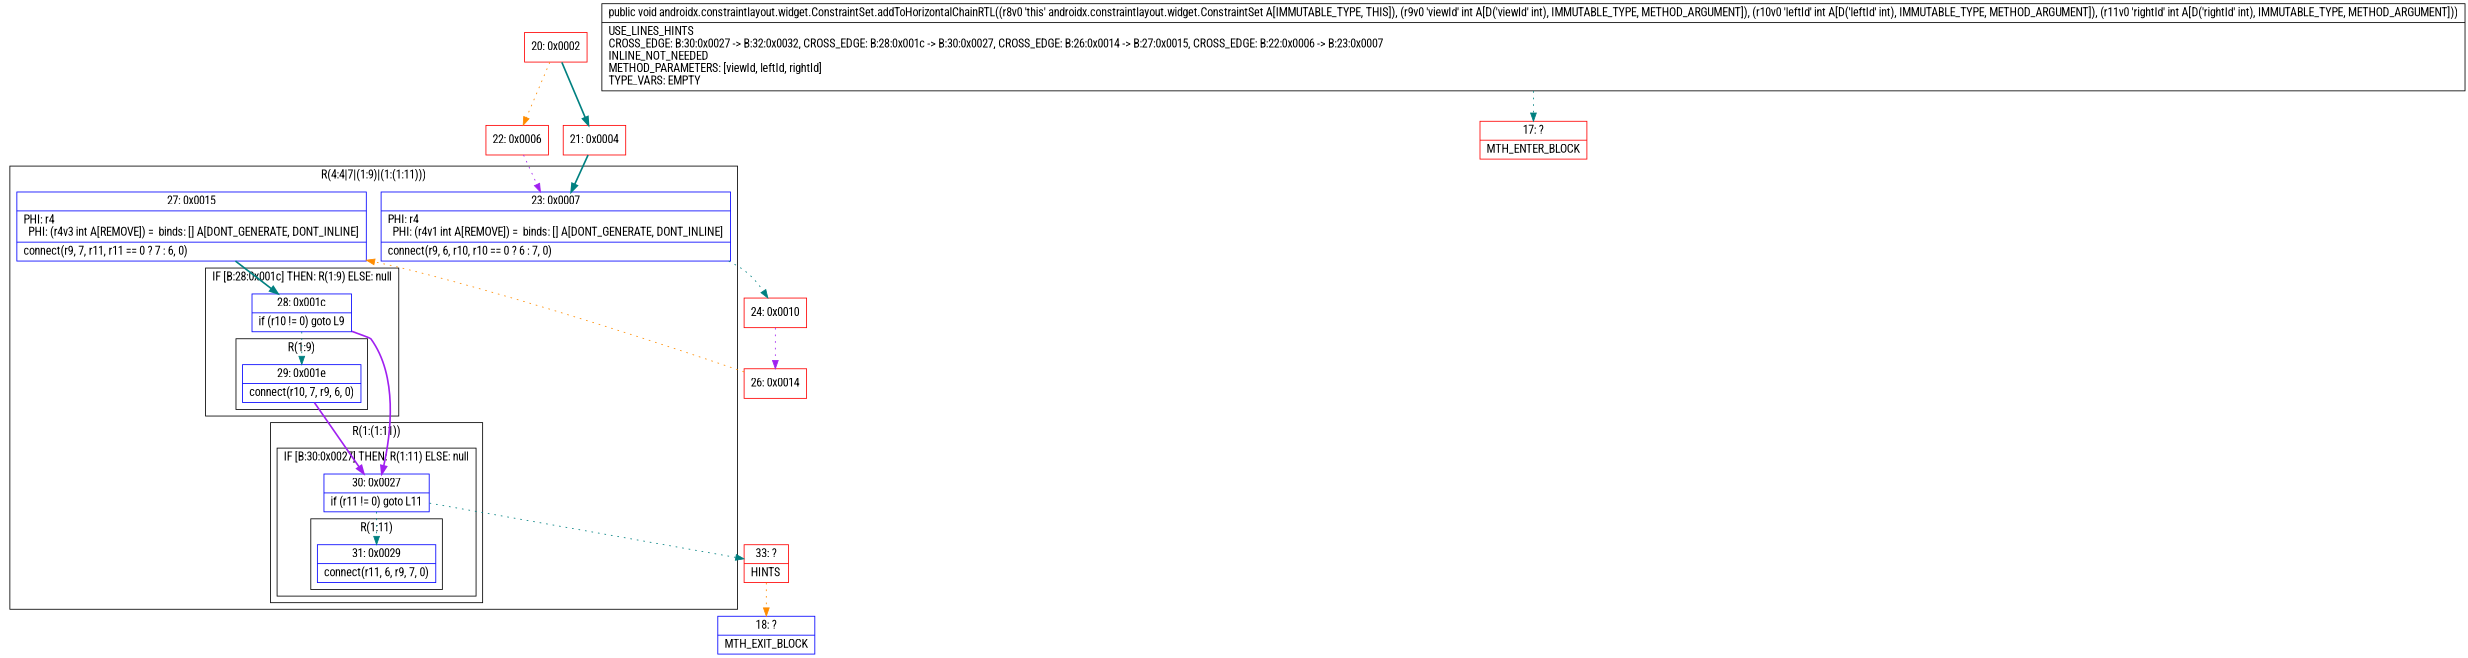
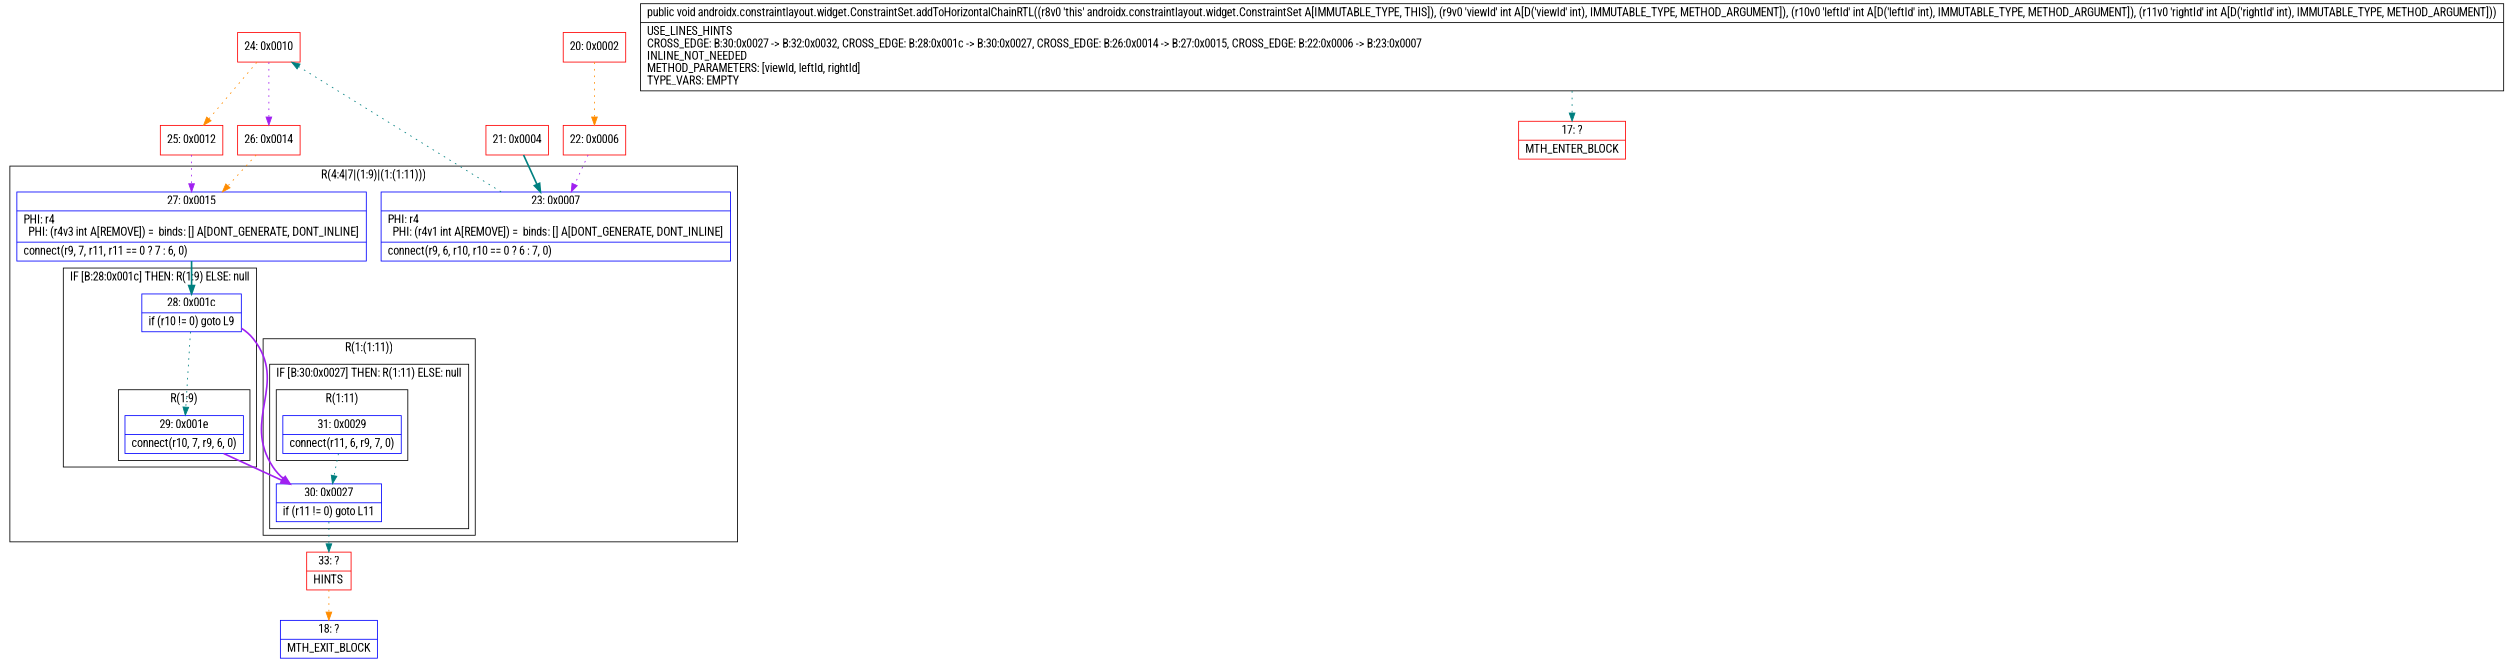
edge "20: 0x0002" -> "21: 0x0004": removed
node "25: 0x0012": added
edge "30: 0x0027" -> "31: 0x0029": reversed
